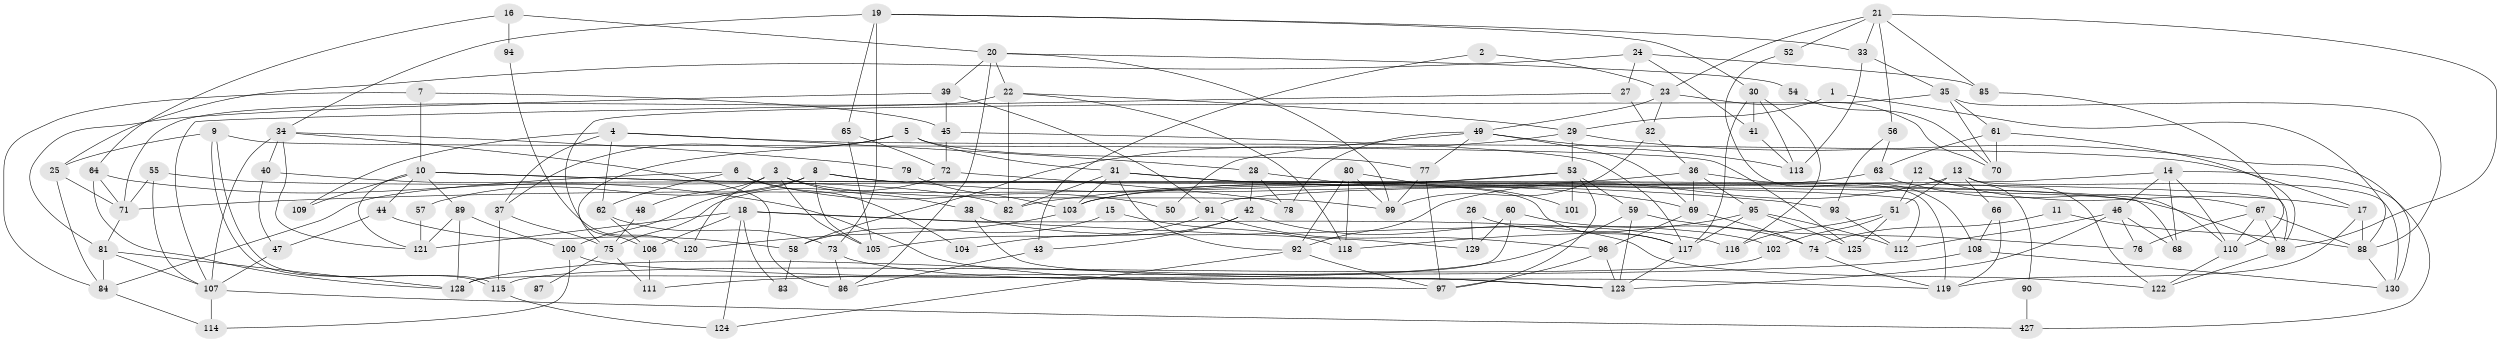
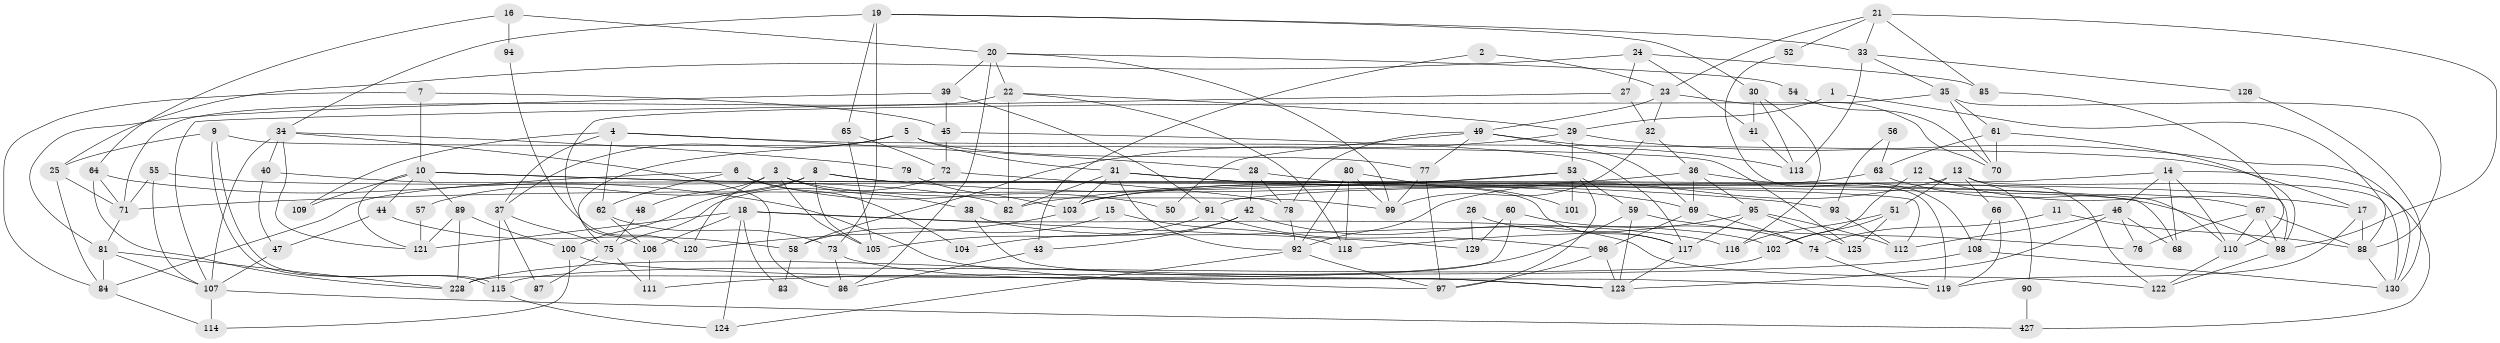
edge "21" -- "56": removed
node "126": added
edge "30" -- "117": removed
edge "12" -- "51": now "12" -- "102"
edge "78" -- "92": added
edge "37" -- "87": added
node "128": label "128" -> "228"
